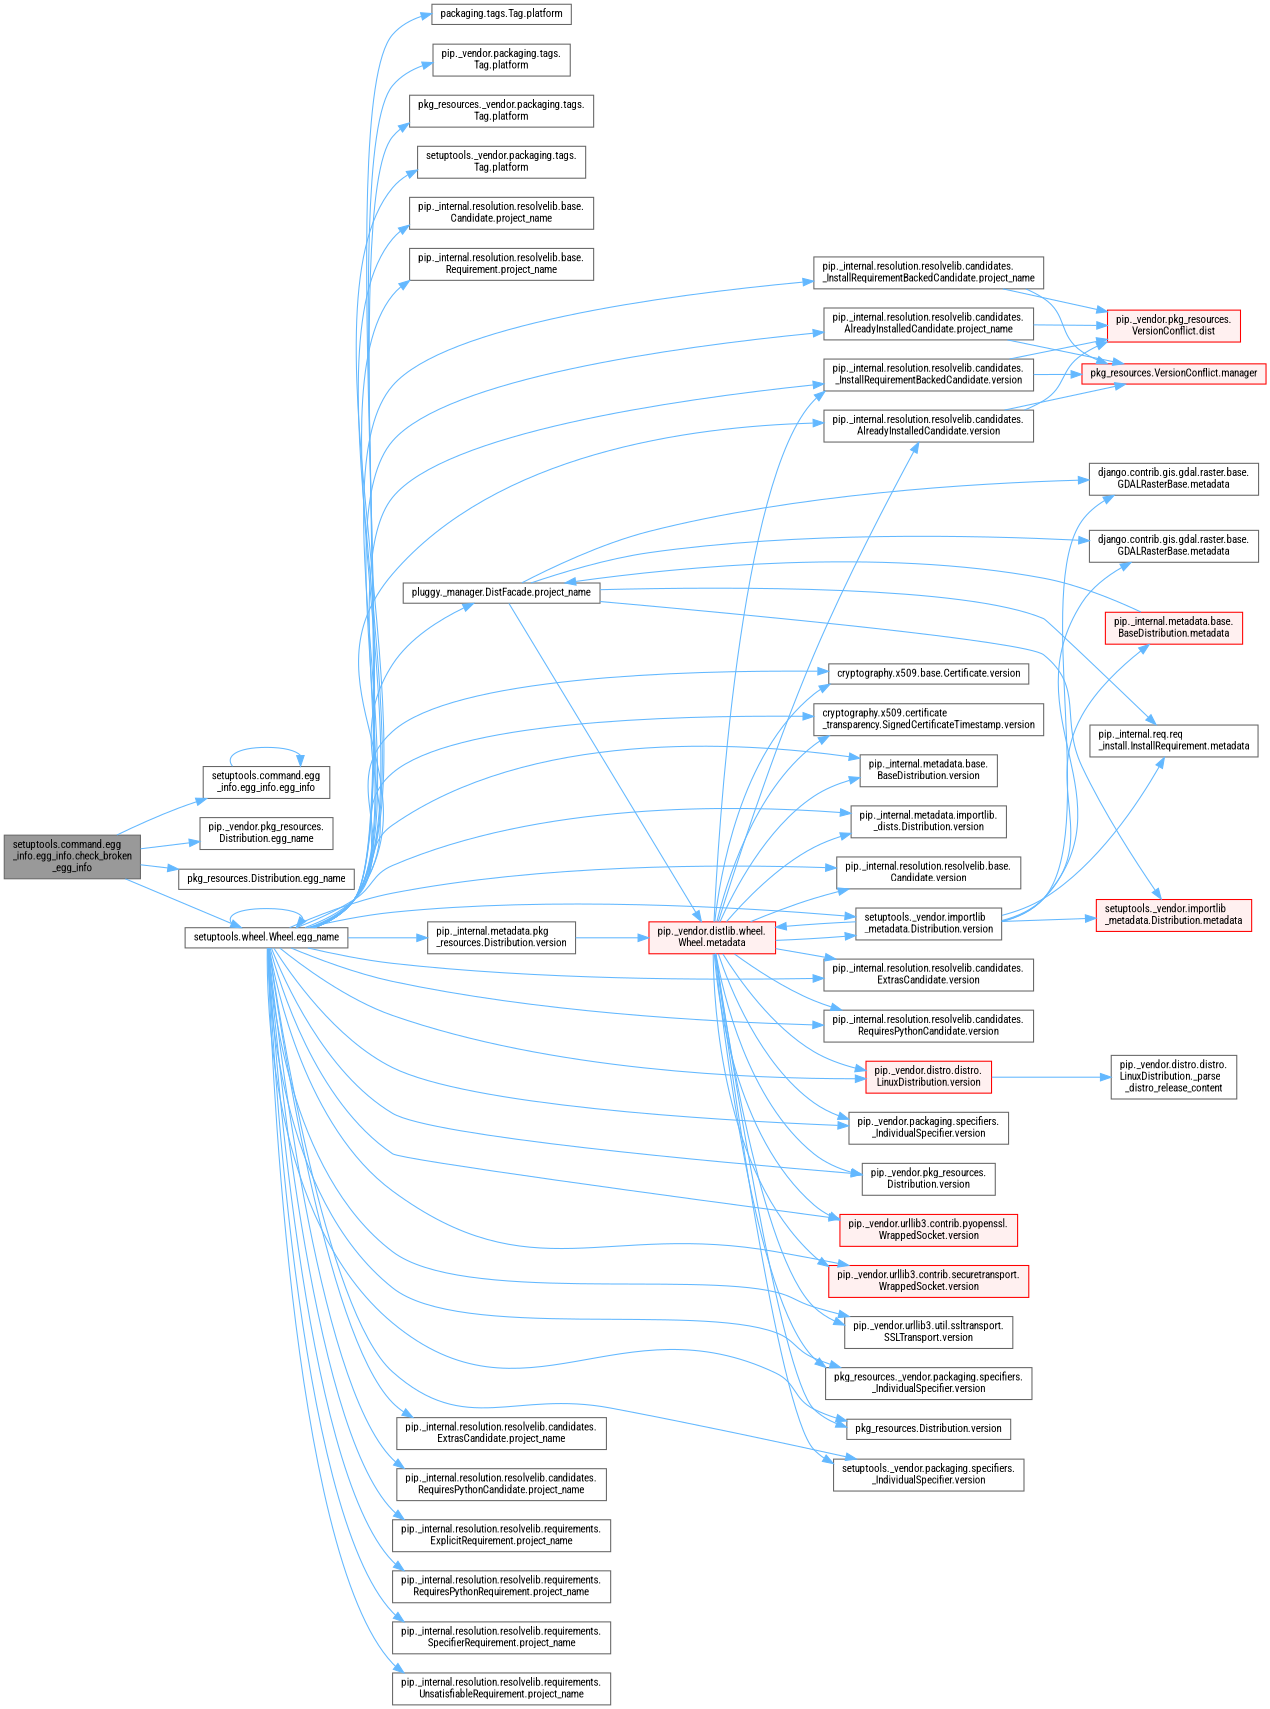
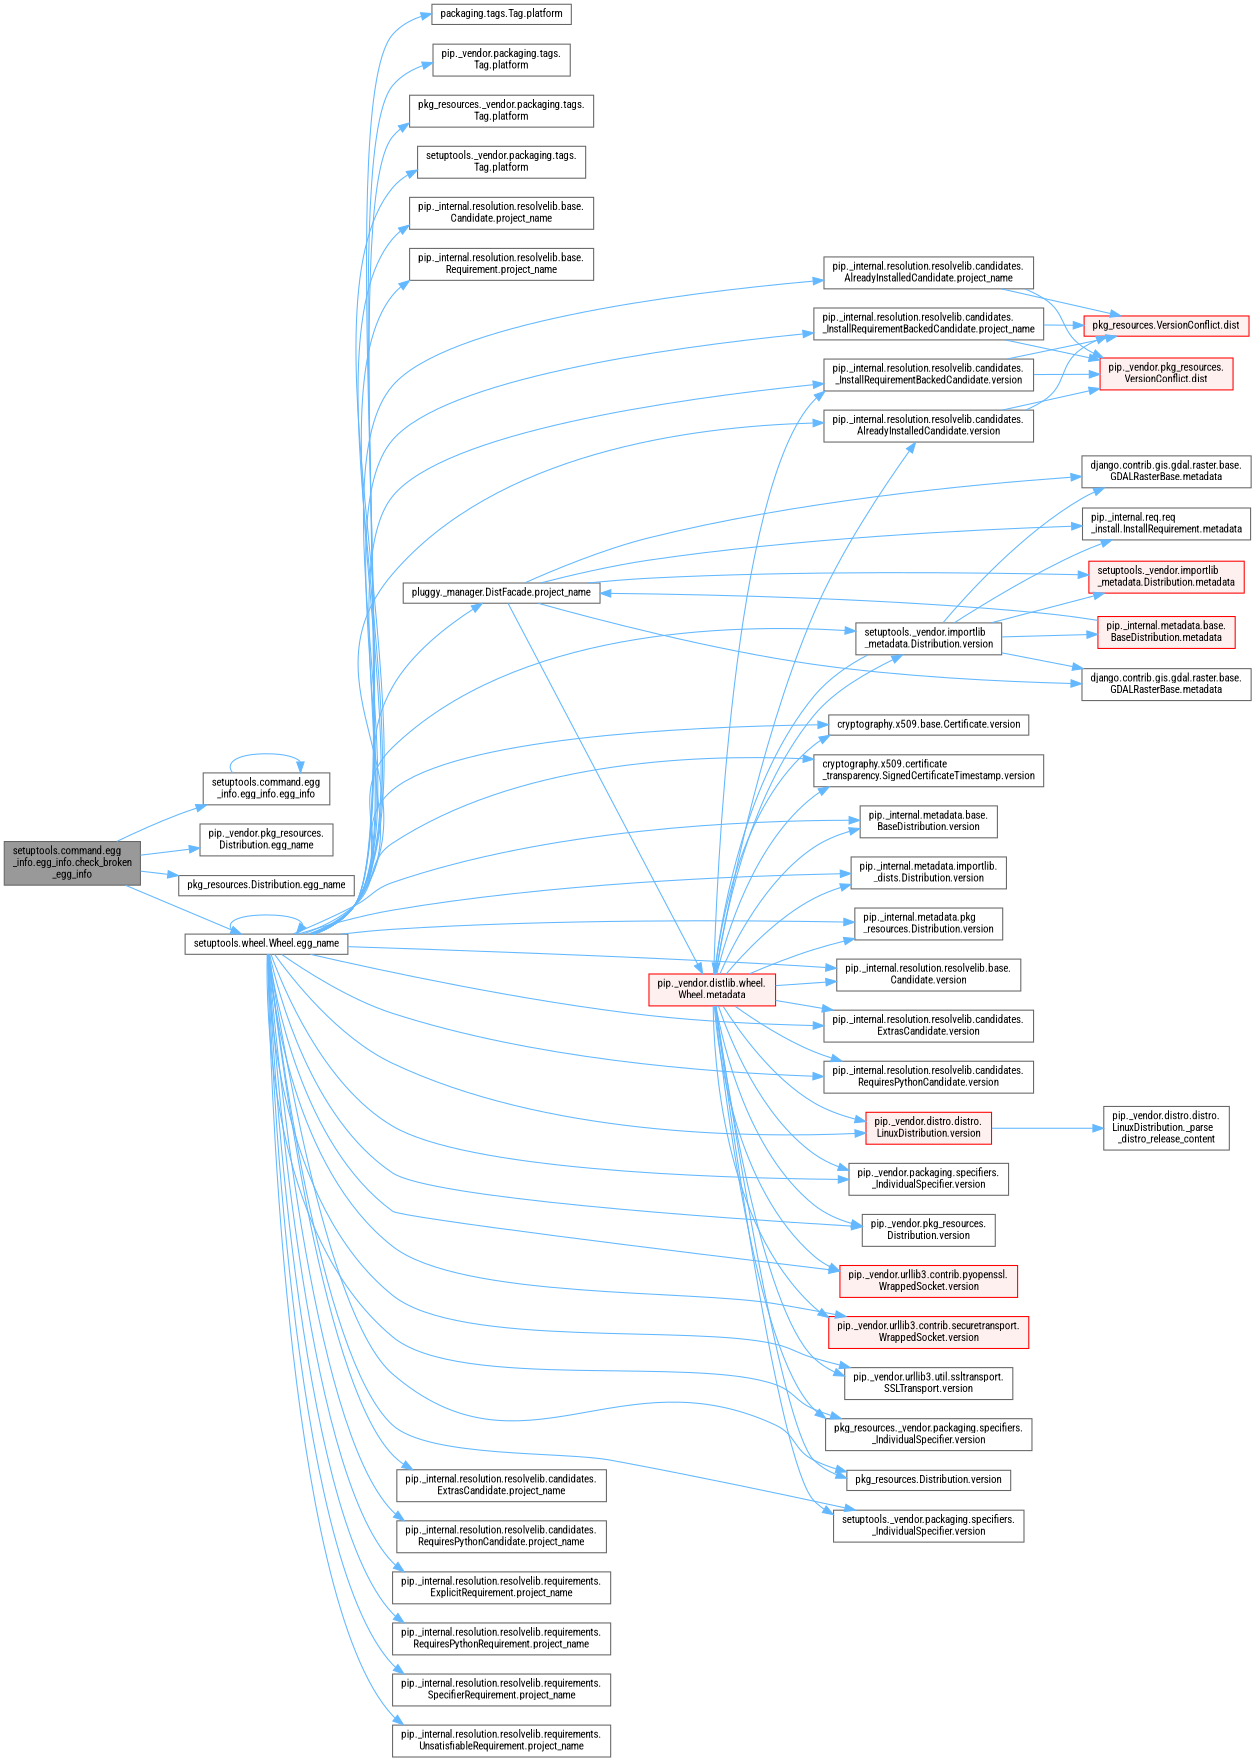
node "pkg_resources.VersionConflict.manager": label "pkg_resources.VersionConflict.manager" -> "pkg_resources.VersionConflict.dist"
edge "pip._internal.metadata.pkg _resources.Distribution.version" -> "pip._vendor.distlib.wheel. Wheel.metadata": reversed
